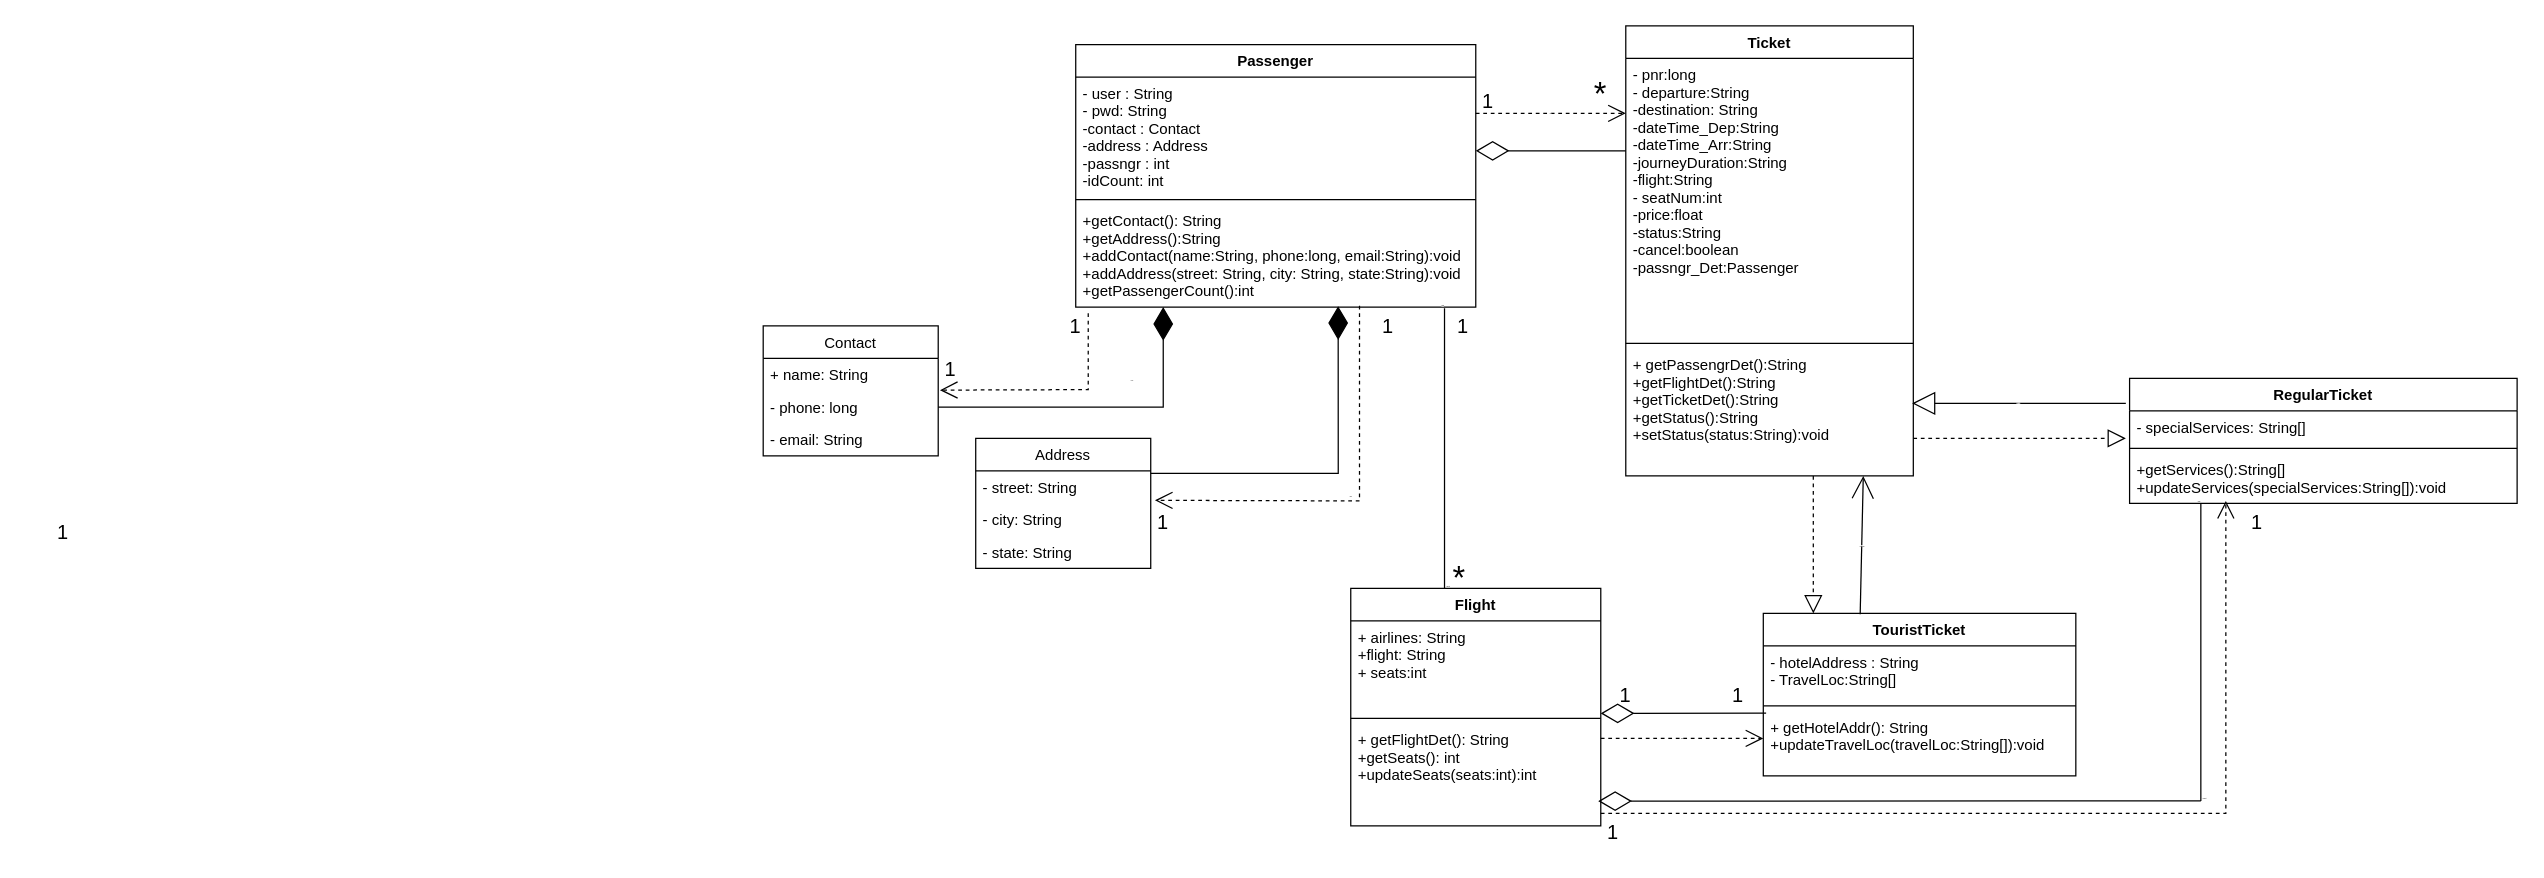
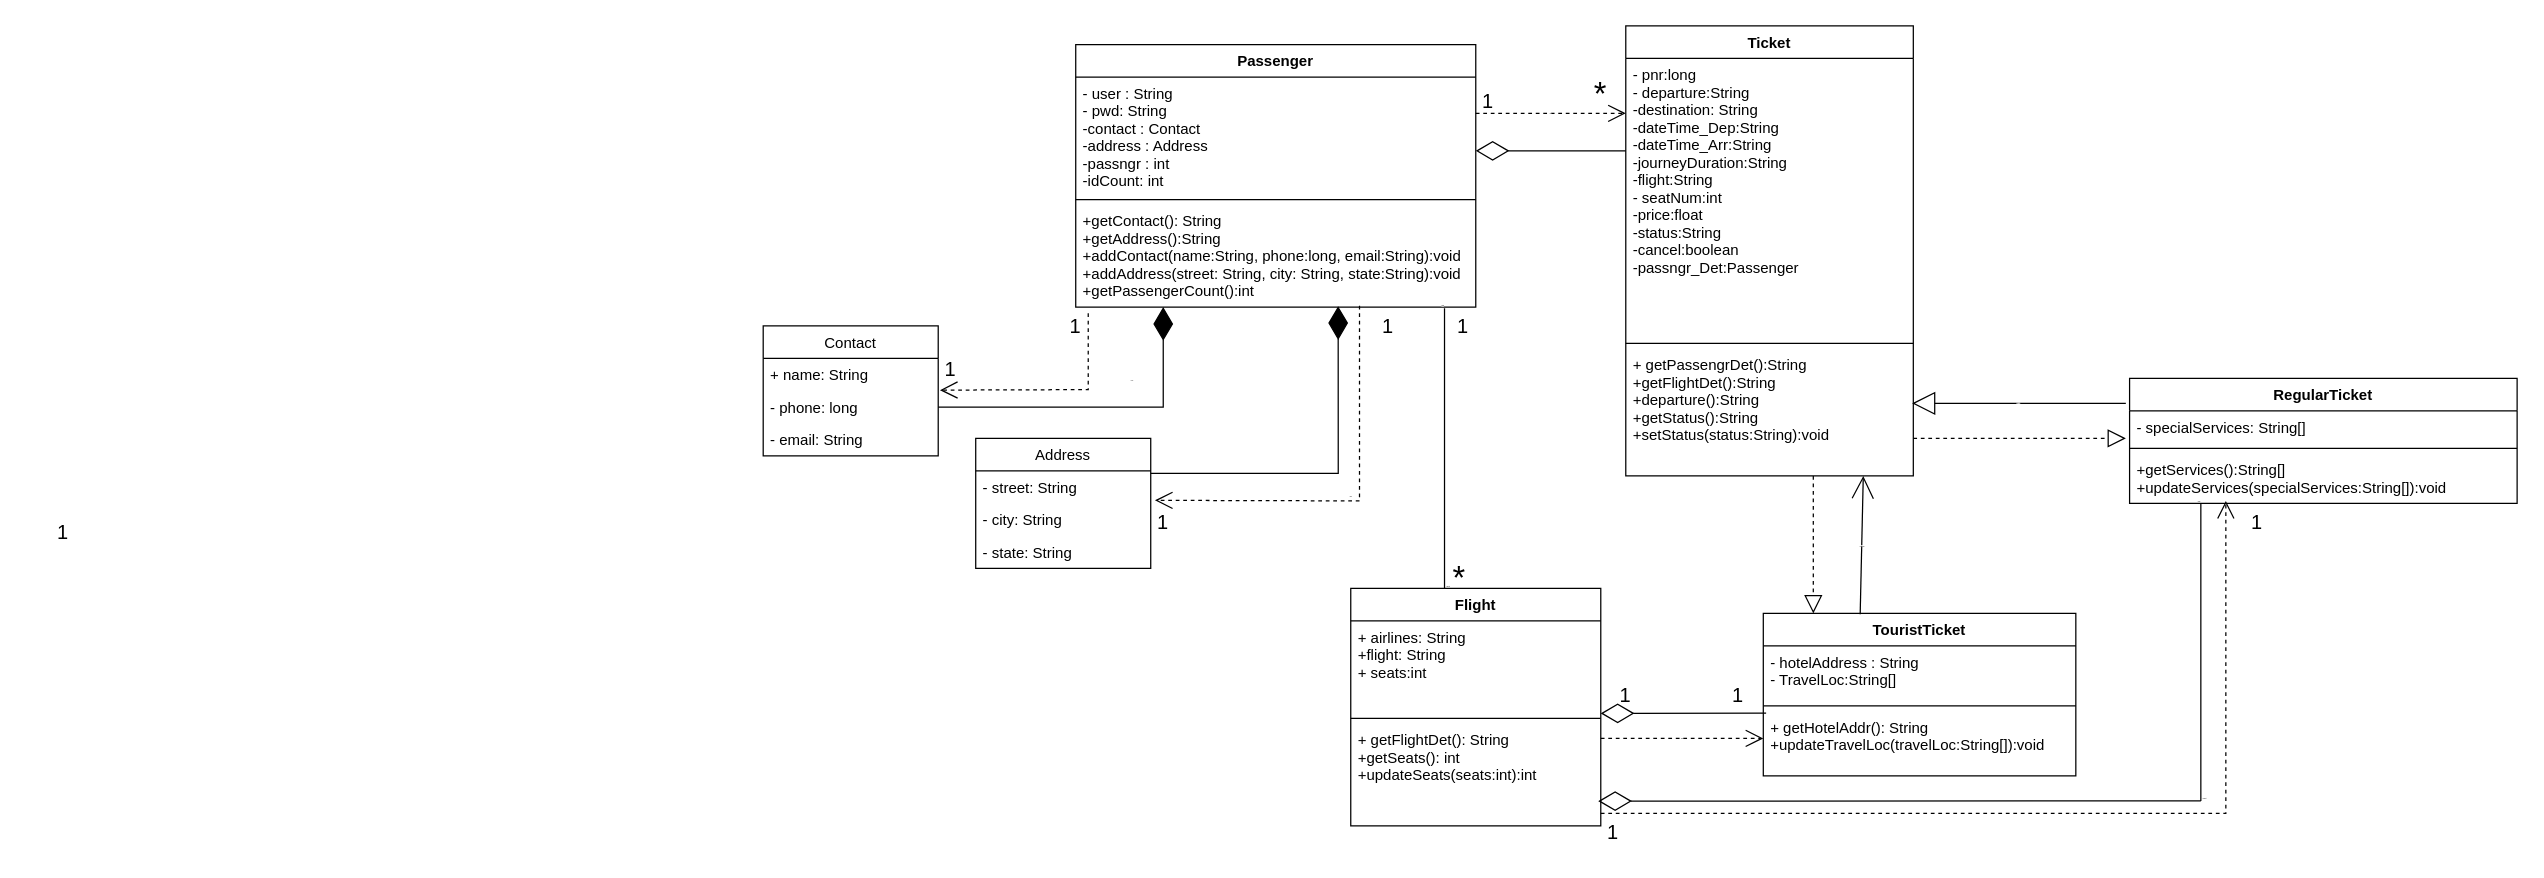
node "+ getPassengrDet():String +getFlightDet():String +getTicketDet():String +getStatus():String +setStatus(status:String):void": label "+ getPassengrDet():String +getFlightDet():String +getTicketDet():String +getStatus():String +setStatus(status:String):void" -> "+ getPassengrDet():String +getFlightDet():String +departure():String +getStatus():String +setStatus(status:String):void"
